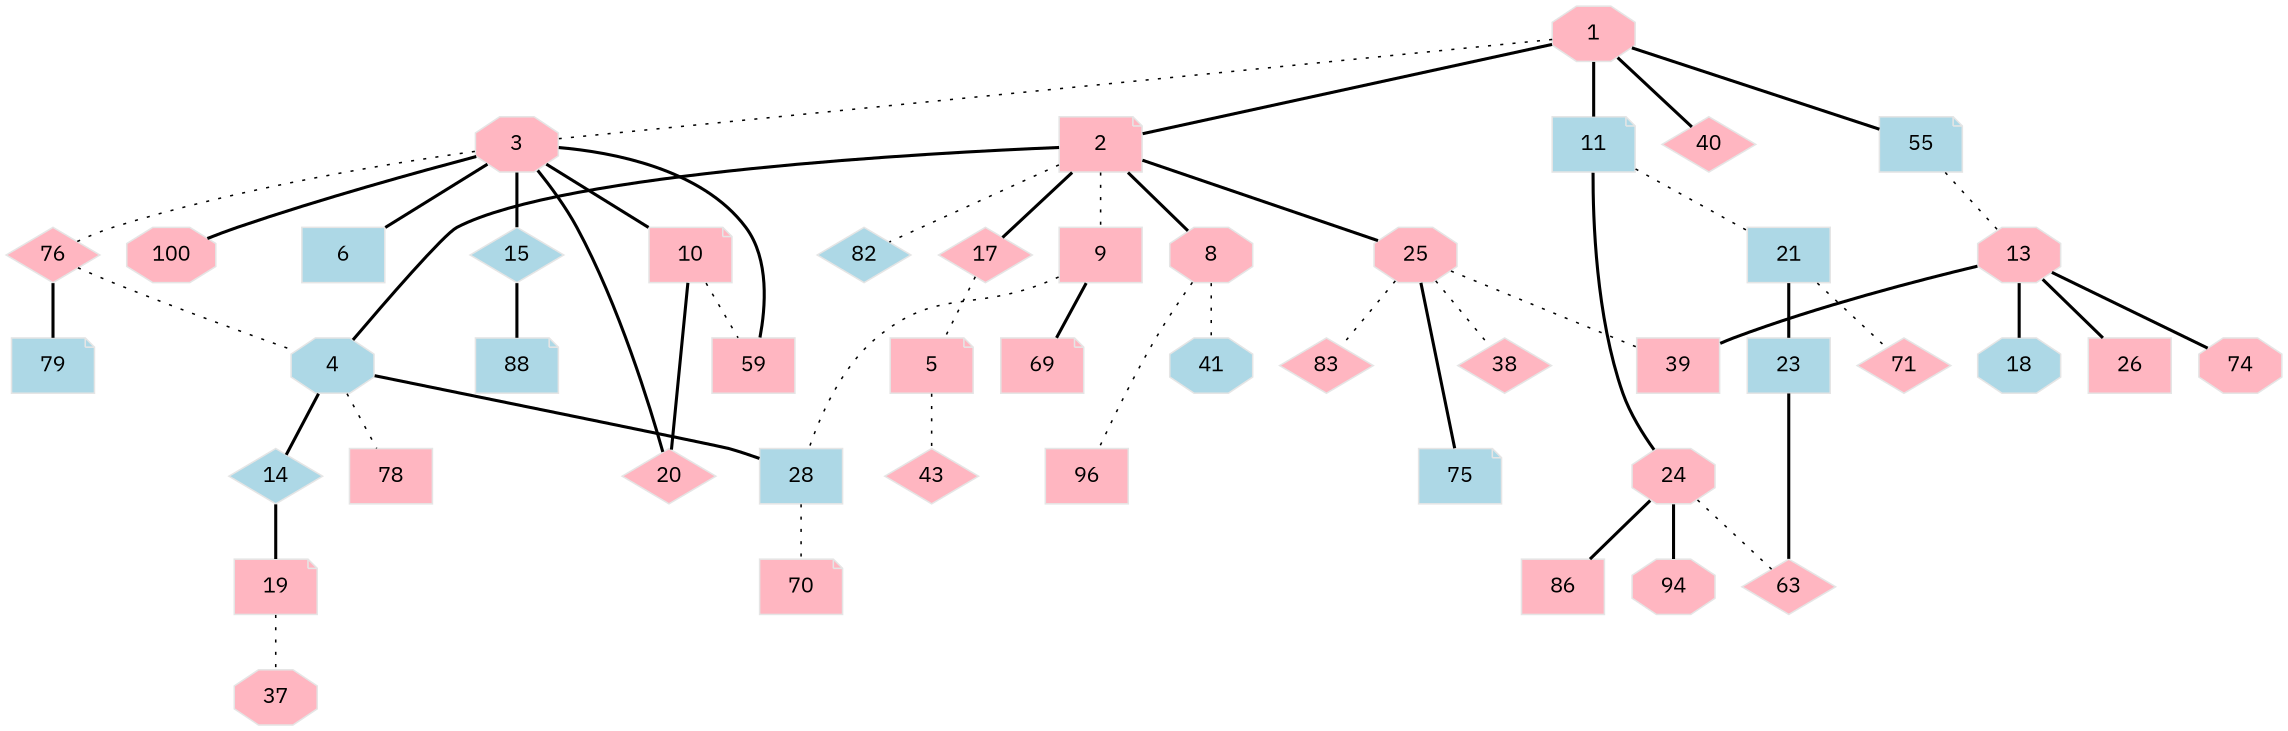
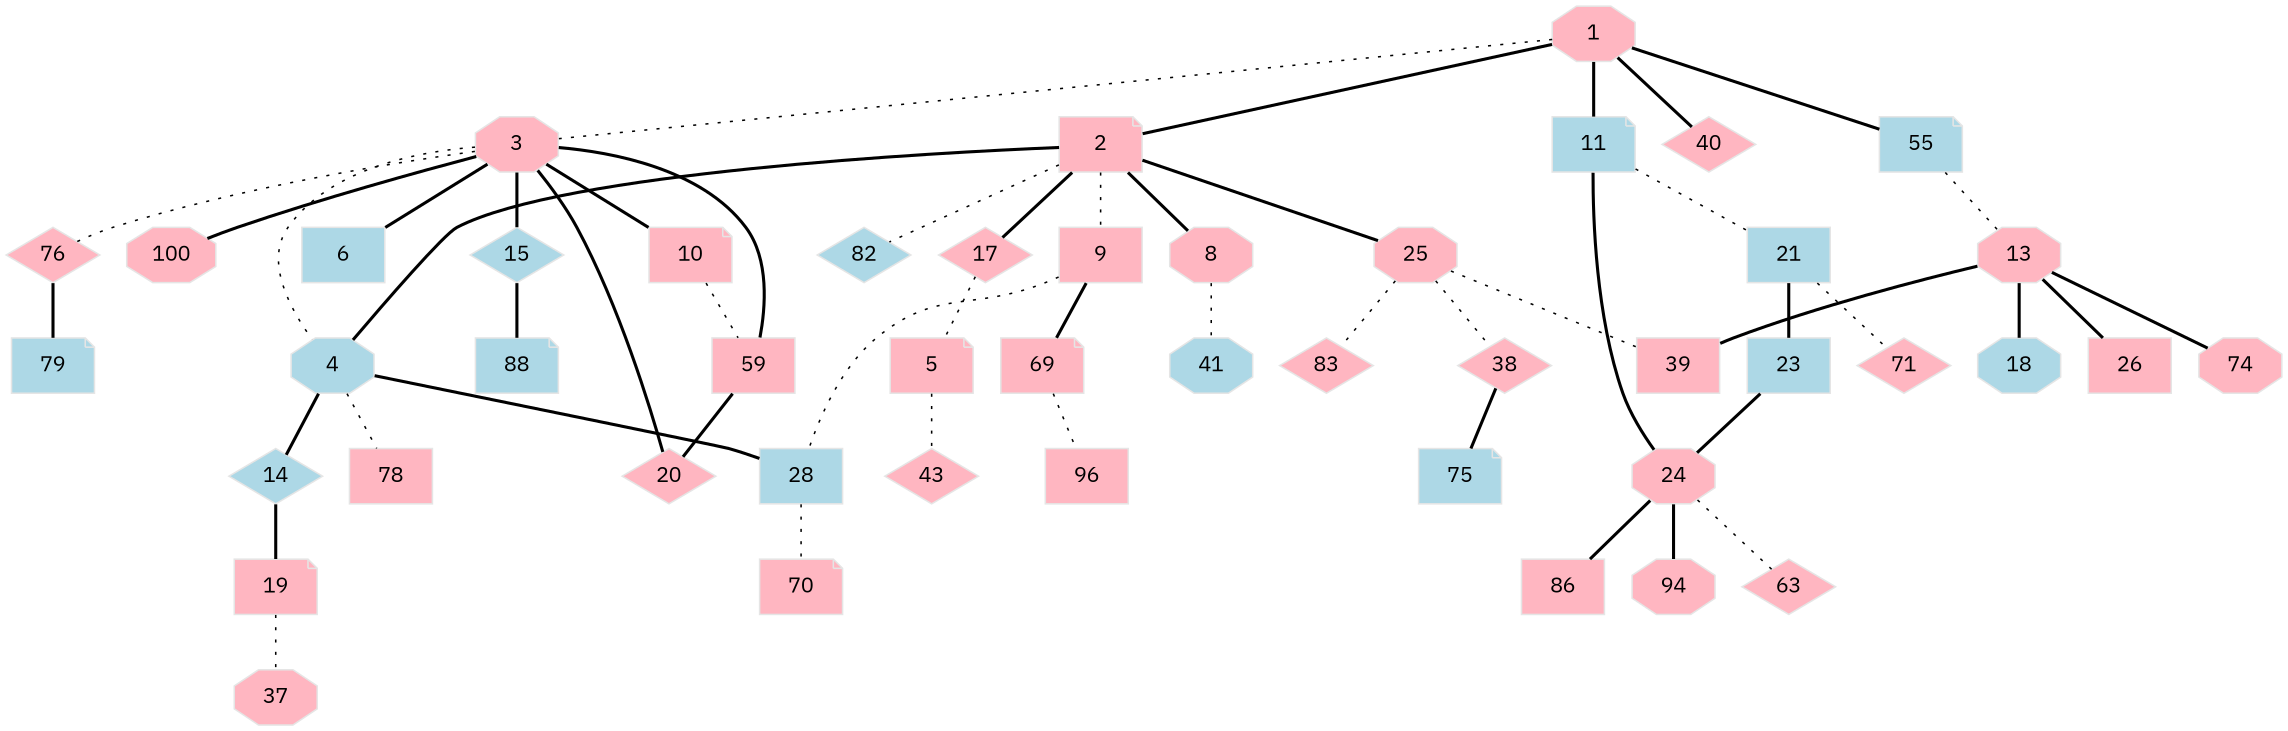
edge "76" -- "4": now "3" -- "4"
edge "8" -- "96": now "69" -- "96"
edge "10" -- "20": now "59" -- "20"
edge "25" -- "75": now "38" -- "75"
edge "23" -- "63": now "23" -- "24"
